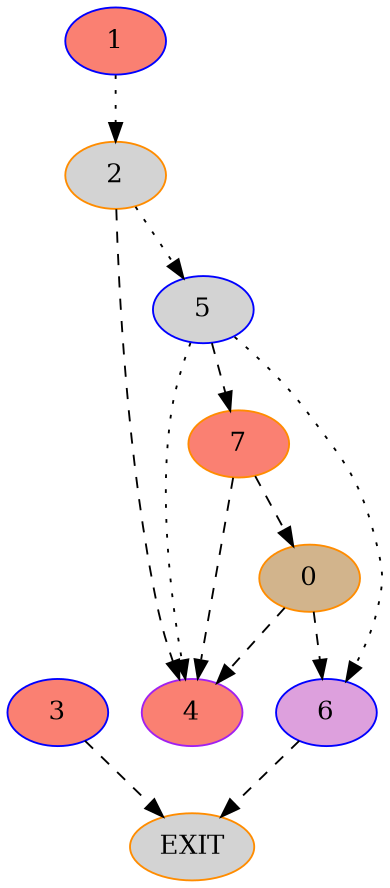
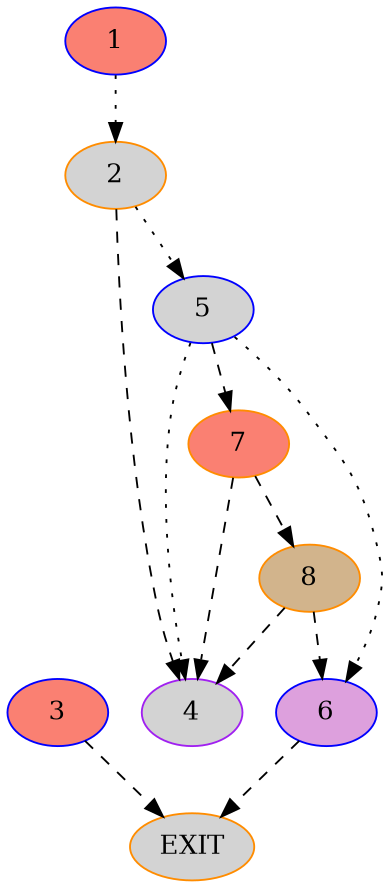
node "0": label "0" -> "8"
node "4": fillcolor salmon -> lightgrey
